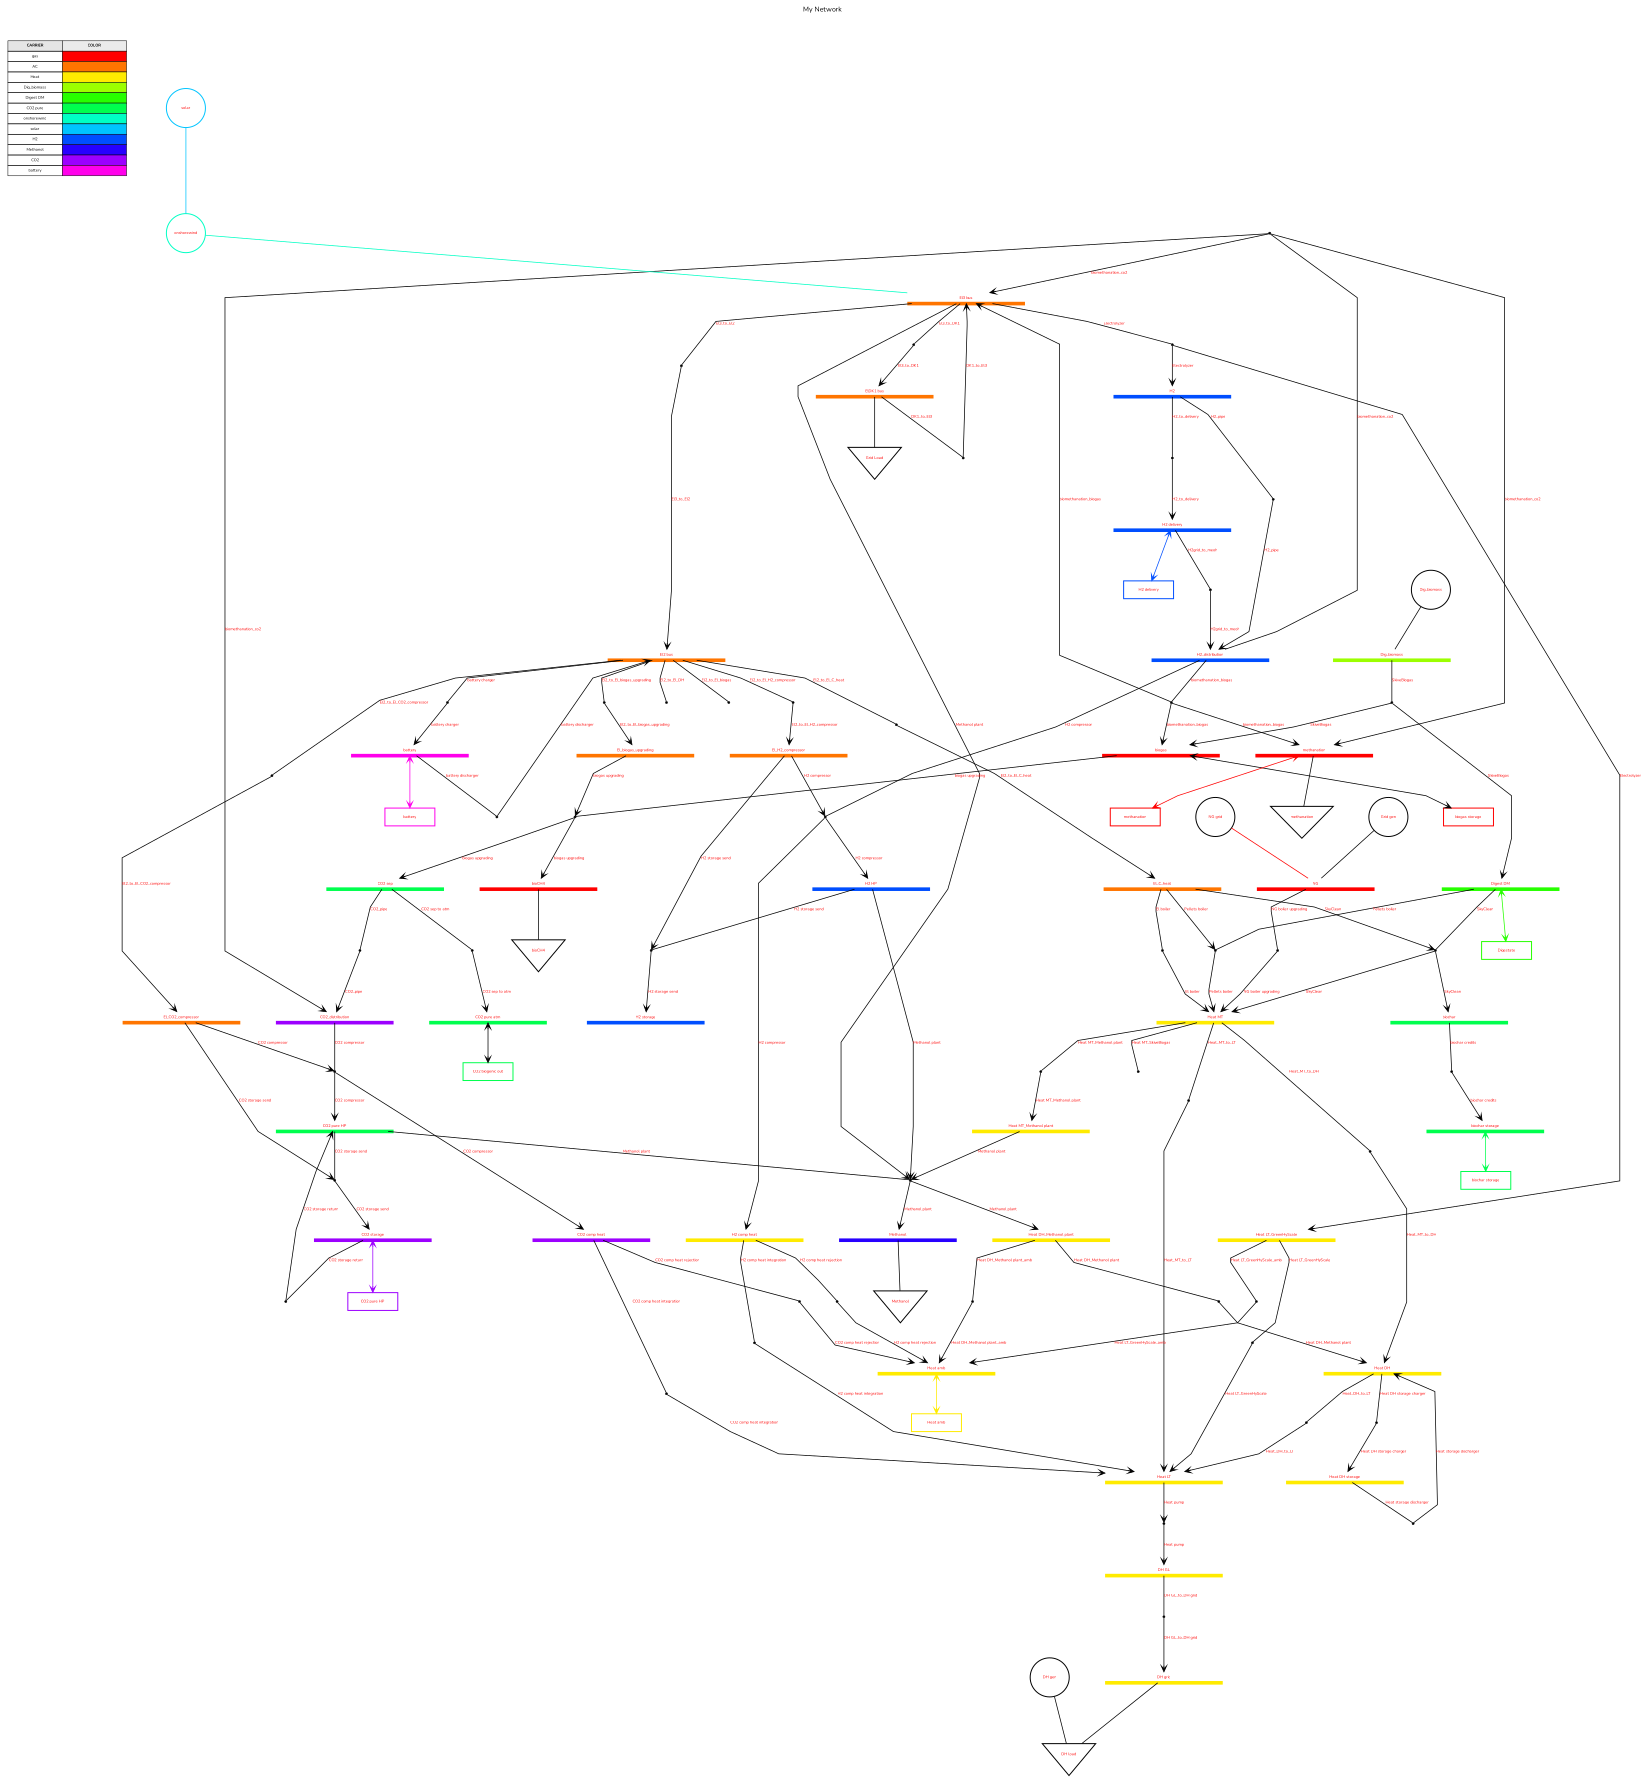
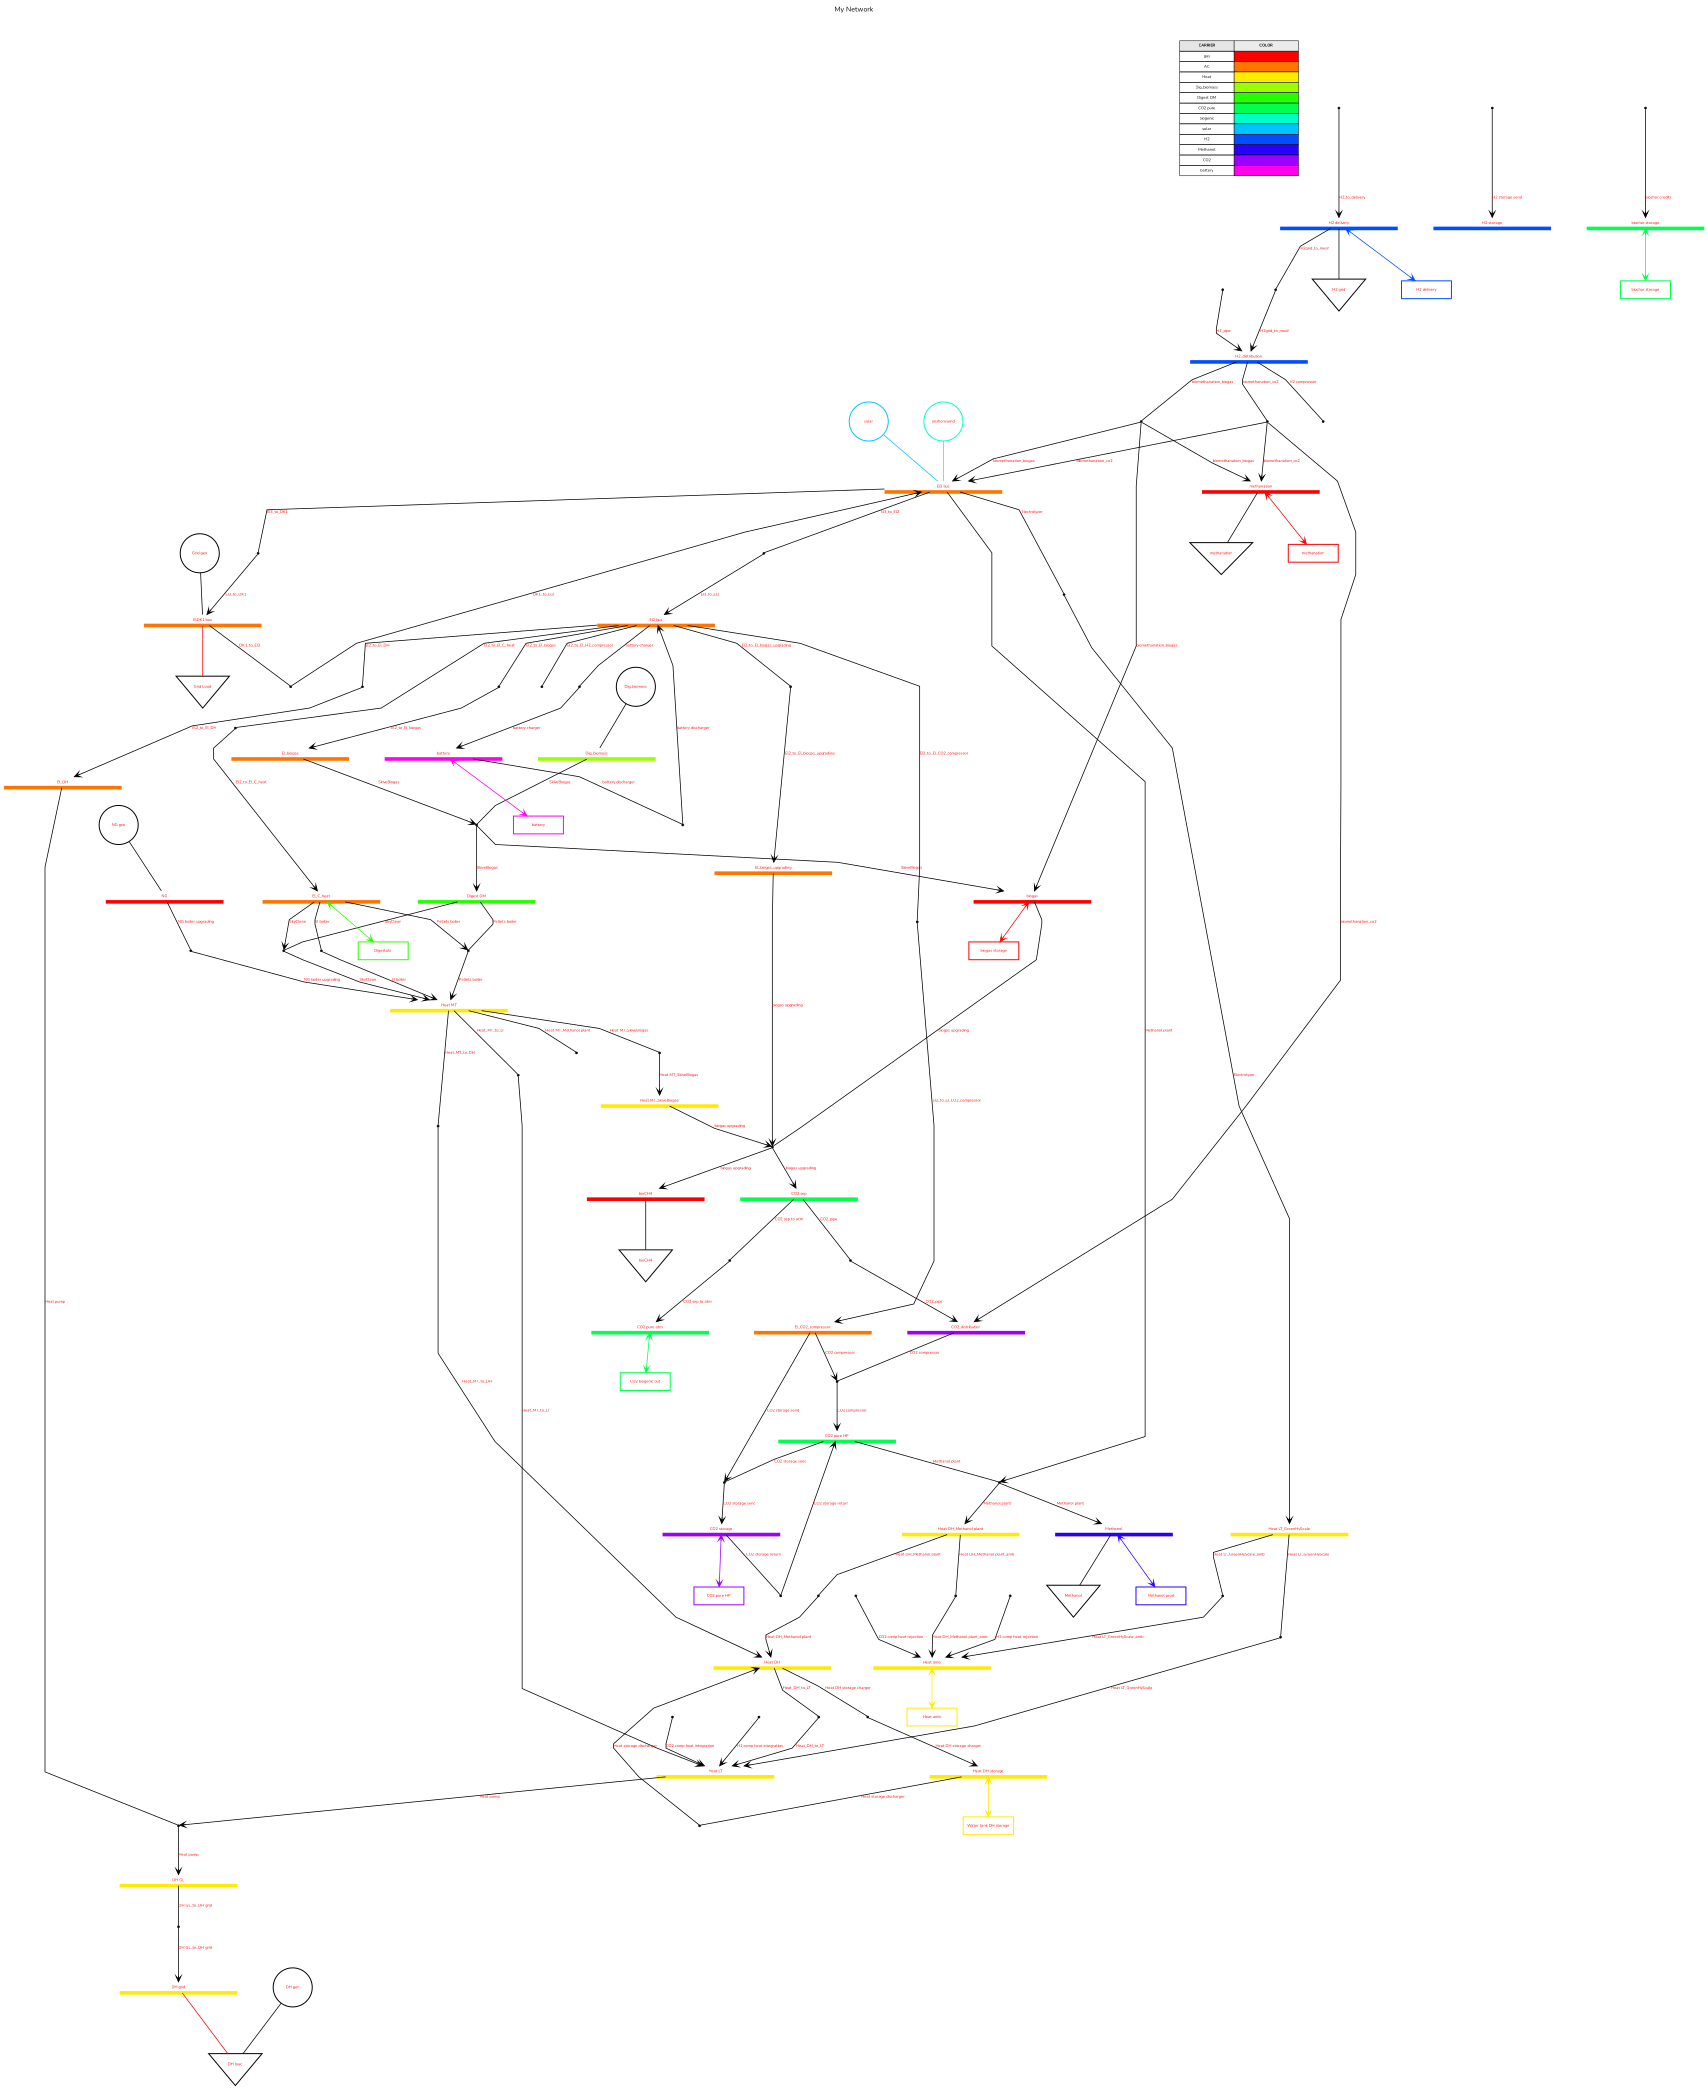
node "CARRIER": text "onshorewind" -> "biogenic"
edge "solar" -- "onshorewind": now "solar" -- "El3 bus"
node "H2 grid": added
node "H2": removed
edge "ElDK1 bus" -- "Grid Load": color black -> #ff0000
node "El_H2_compressor": removed
node "El_biogas": added
edge "biogas" -- "biogas storage": color black -> #ff0000
node "El_DH": added
edge "NG grid" -- "NG": color #ff0000 -> black
edge "Grid gen" -- "NG": now "Grid gen" -- "ElDK1 bus"
node "H2 HP": removed
edge "Digest DM" -- "Digestate": now "El_C_heat" -- "Digestate"
node "biochar": removed
edge "CO2 pure atm" -- "CO2 biogenic out": color black -> #00ff4e
node "Heat MT_SkiveBiogas": added
node "Heat MT_Methanol plant": removed
node "CO2 comp heat": removed
node "H2 comp heat": removed
node "Methanol prod": added
edge "DH grid" -- "DH load": color black -> #ff0000
node "Water tank DH storage": added
